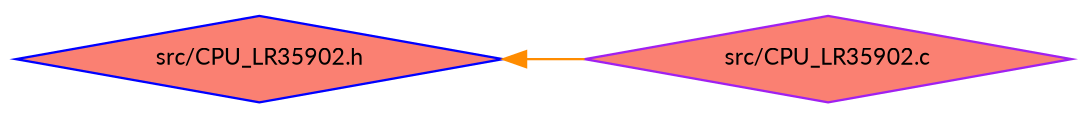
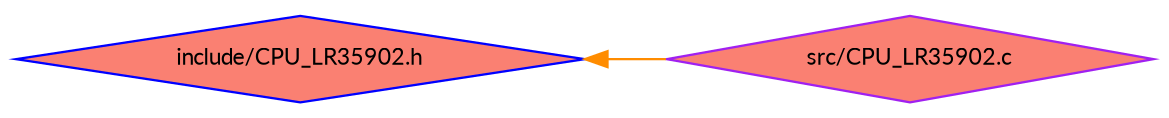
node "src/CPU_LR35902.h": label "src/CPU_LR35902.h" -> "include/CPU_LR35902.h"
